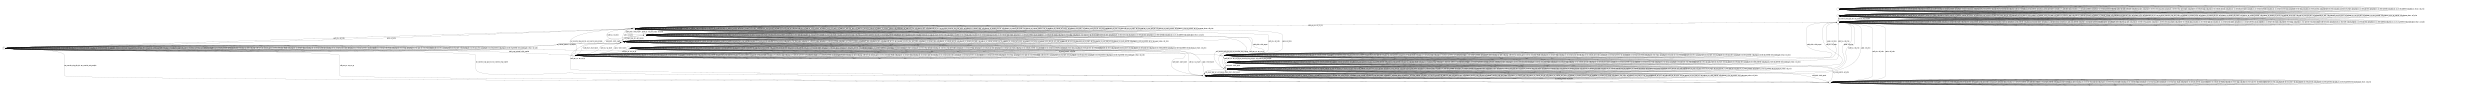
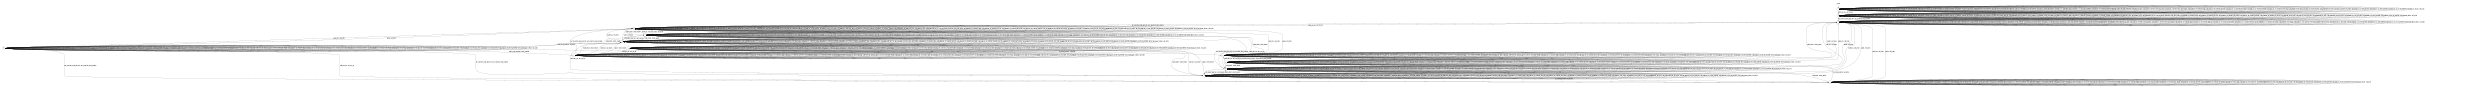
node "__start0": added
edge "s0" -> "s1": added, label "enable_RRC_con / RRC_con_req"
edge "s3" -> "s2": added, label "RRC_connection_setup_plain_text / RRC_connection_setup_complete"
edge "s7" -> "s5": added, label "enable_attach / attach_request"
edge "s7" -> "s9": label "sm_command_protected / sm_complete" -> "attach_accept_protected / null_action"
